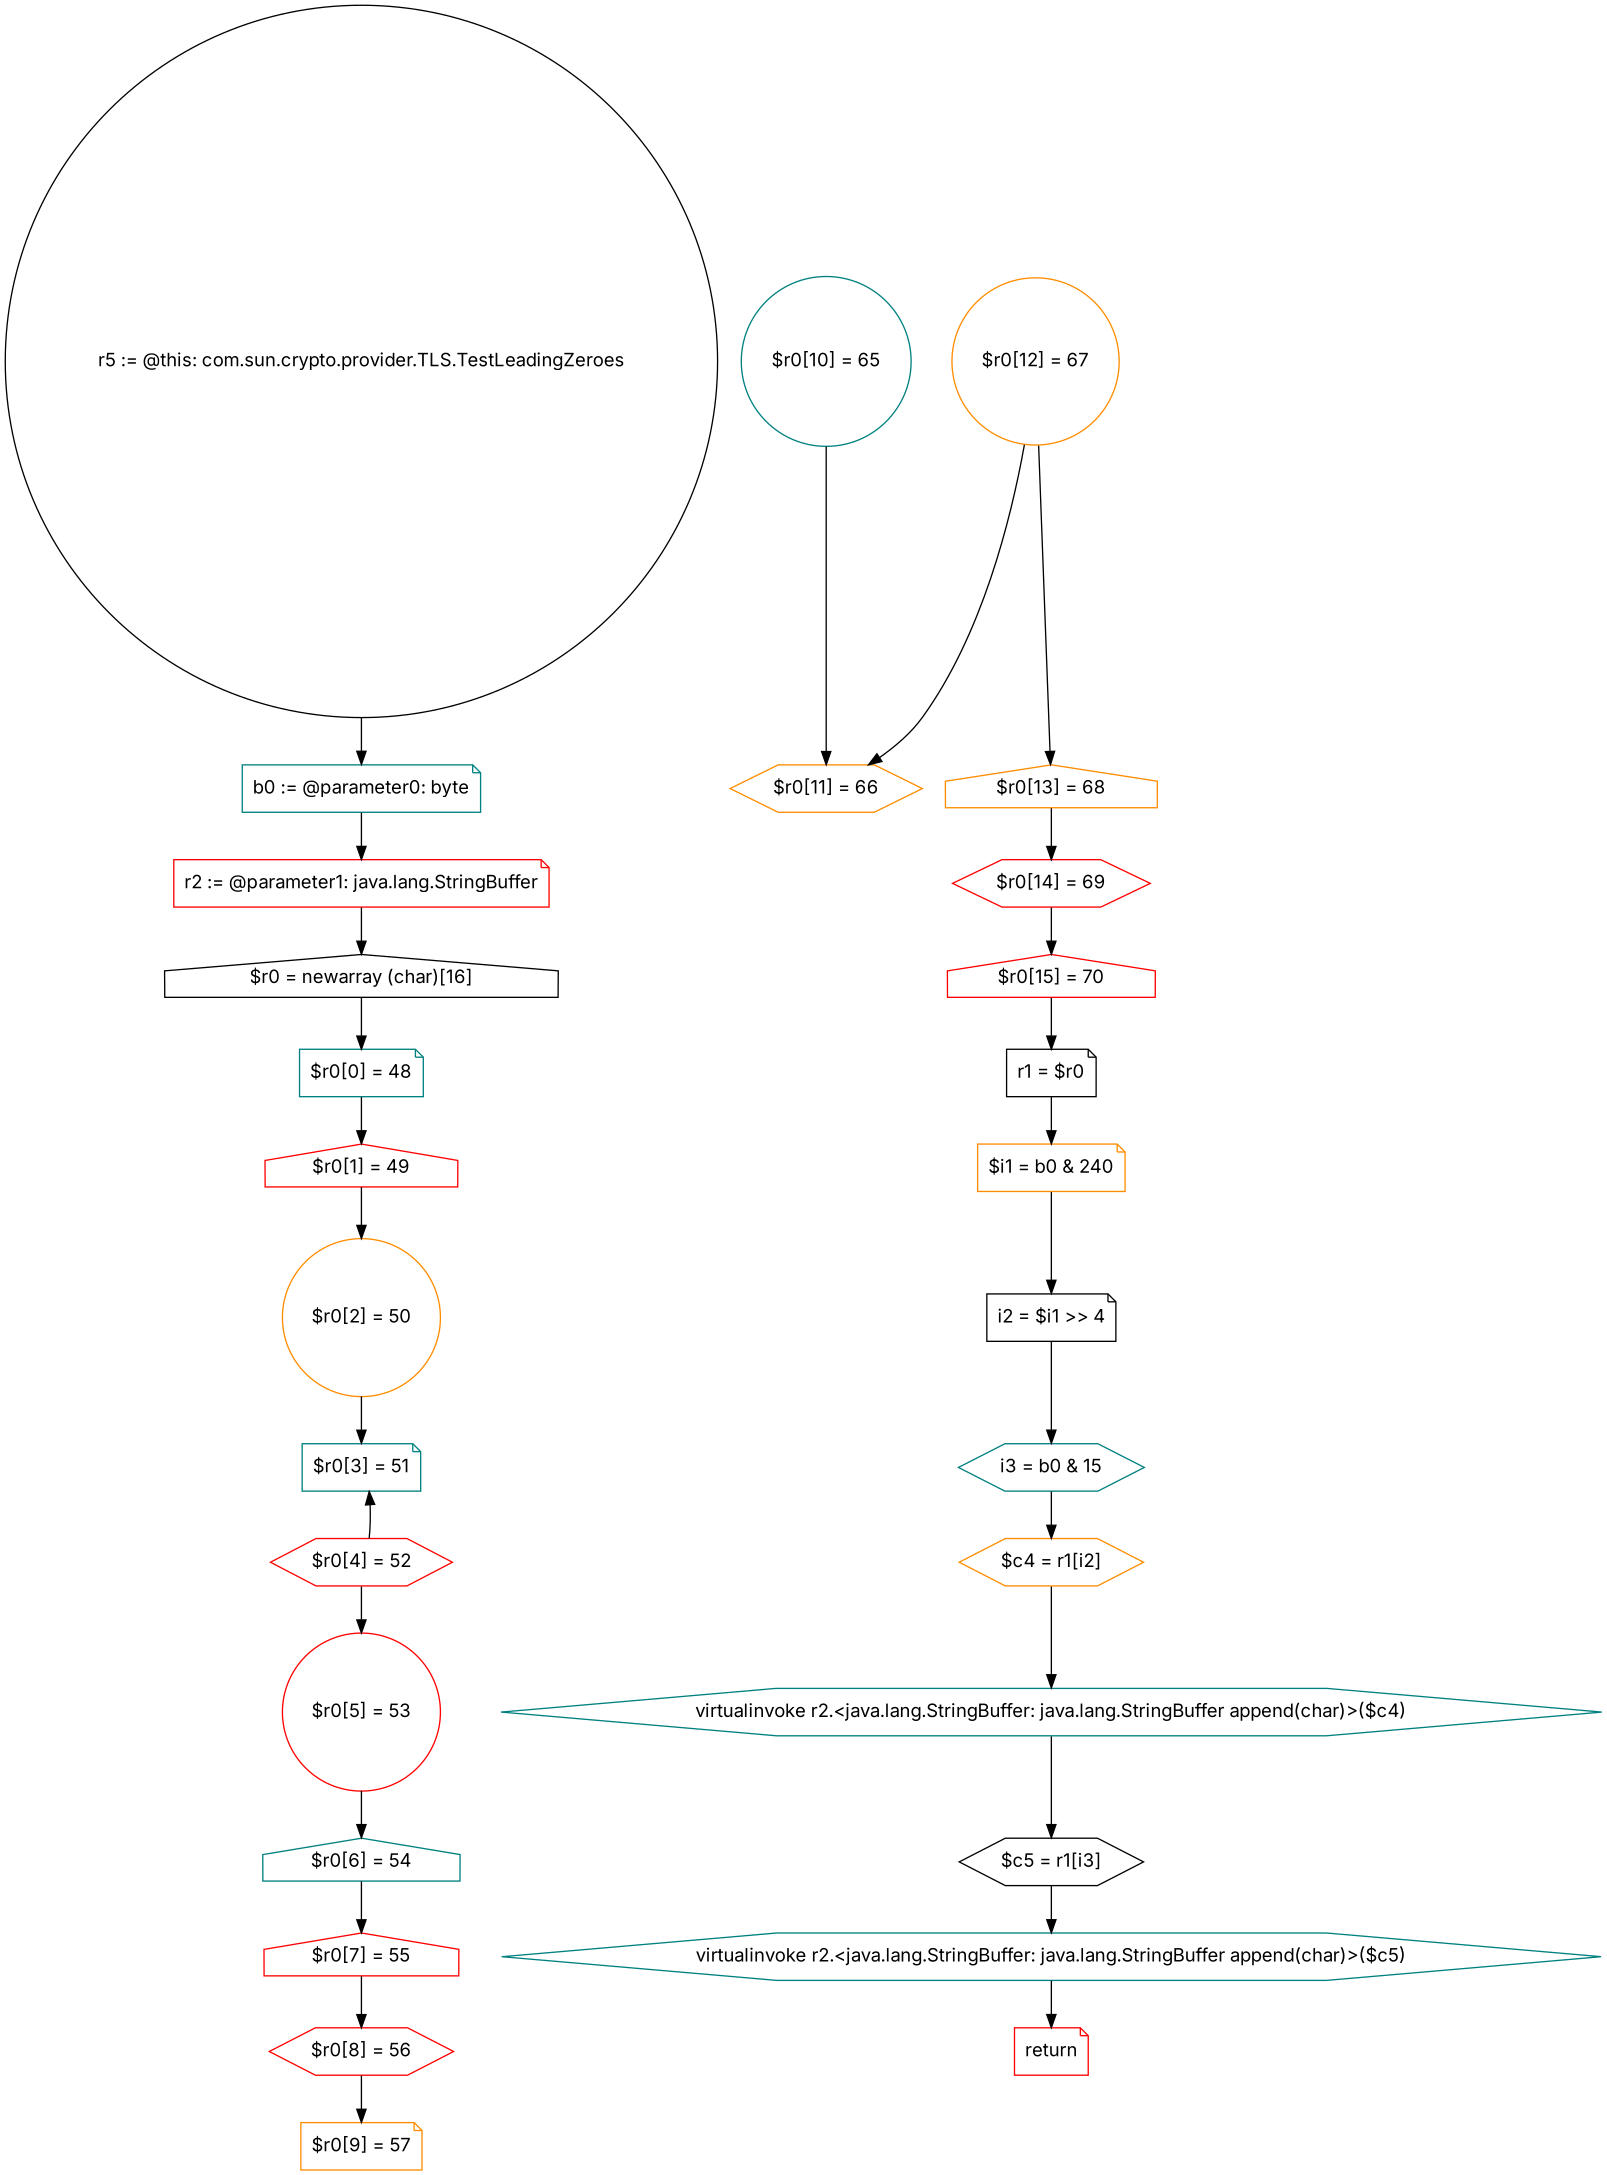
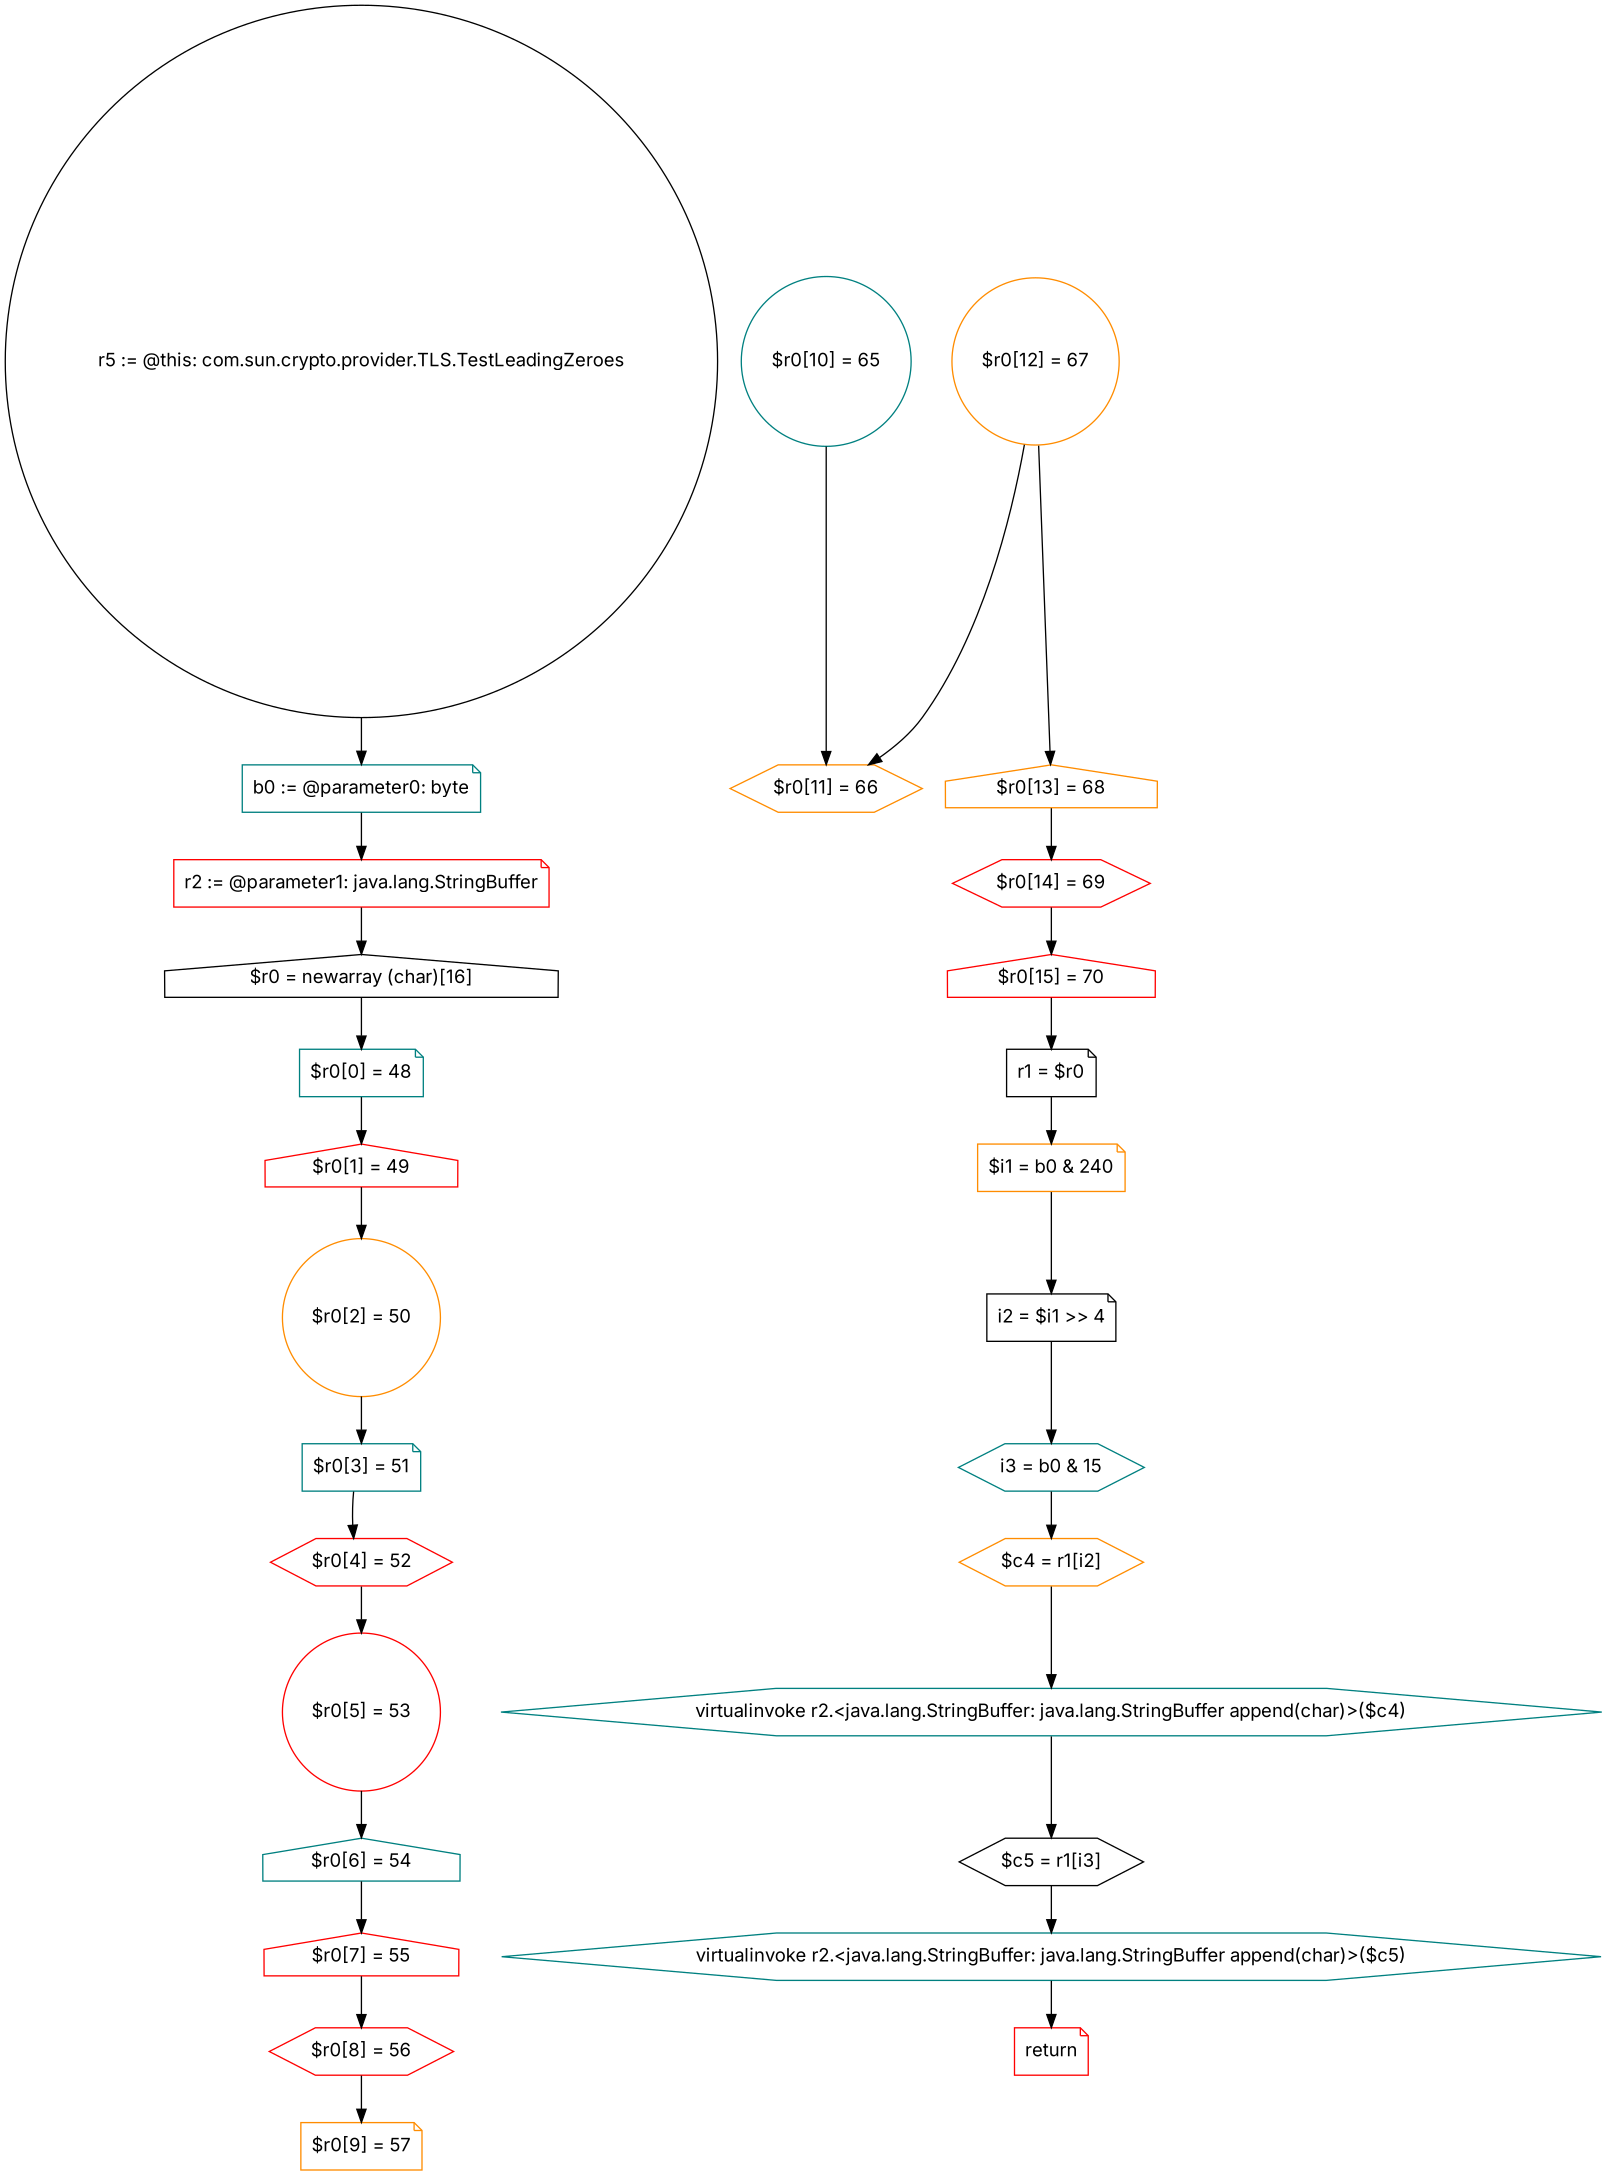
edge "$r0[4] = 52" -> "$r0[3] = 51": reversed
